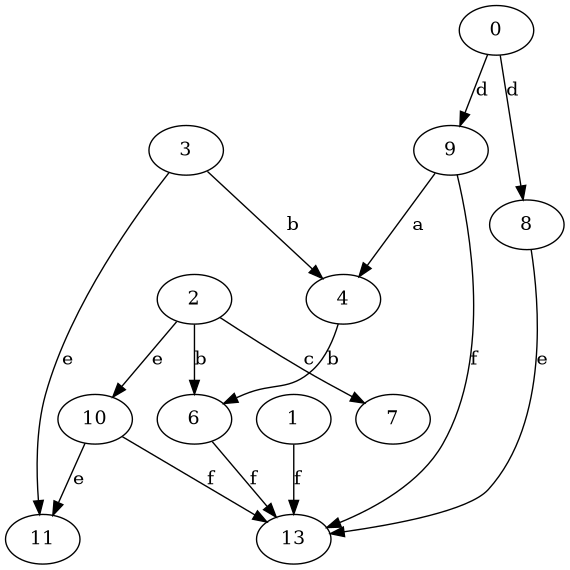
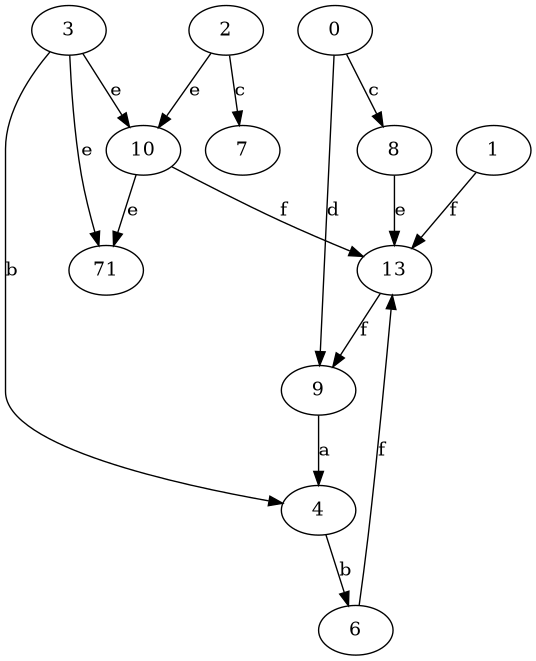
edge "3" -> "10": added, label "e"
edge "0" -> "8": label "d" -> "c"
edge "2" -> "6": removed, label "b"
edge "9" -> "13": reversed
node "11": label "11" -> "71"
